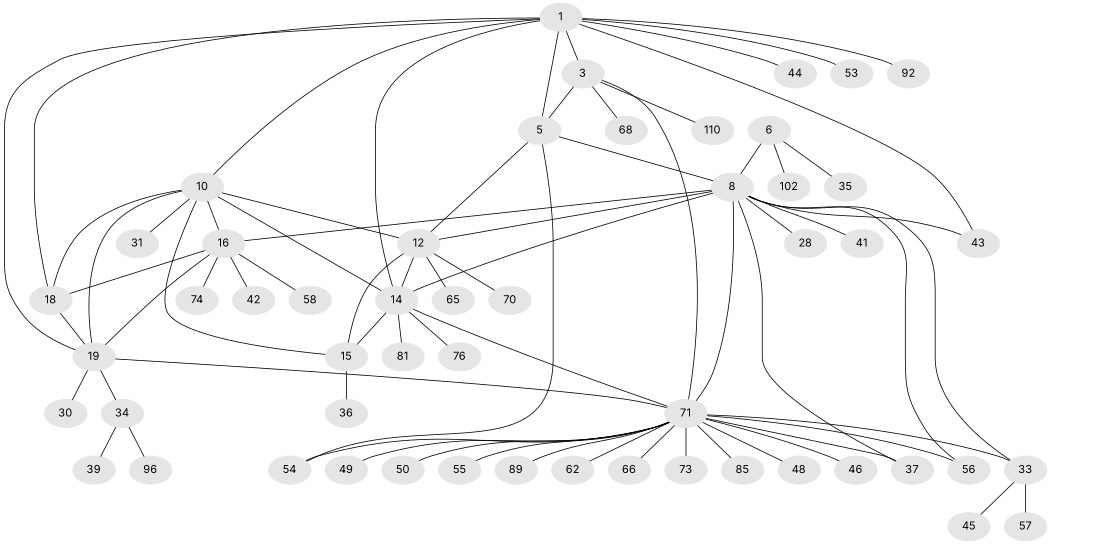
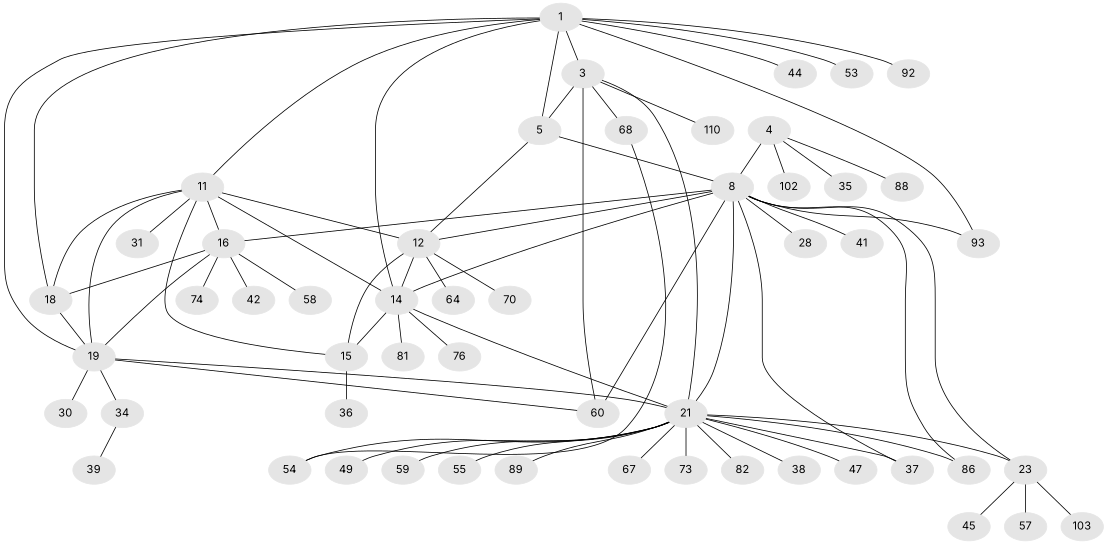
node "6": label "6" -> "4"
node "10": label "10" -> "11"
node "88": added
node "43": label "43" -> "93"
node "65": label "65" -> "64"
edge "5" -- "54": now "68" -- "54"
node "60": added
node "71": label "71" -> "21"
node "96": removed
node "50": label "50" -> "59"
node "62": removed
node "66": label "66" -> "67"
node "85": label "85" -> "82"
node "48": label "48" -> "38"
node "46": label "46" -> "47"
node "56": label "56" -> "86"
node "33": label "33" -> "23"
node "103": added
